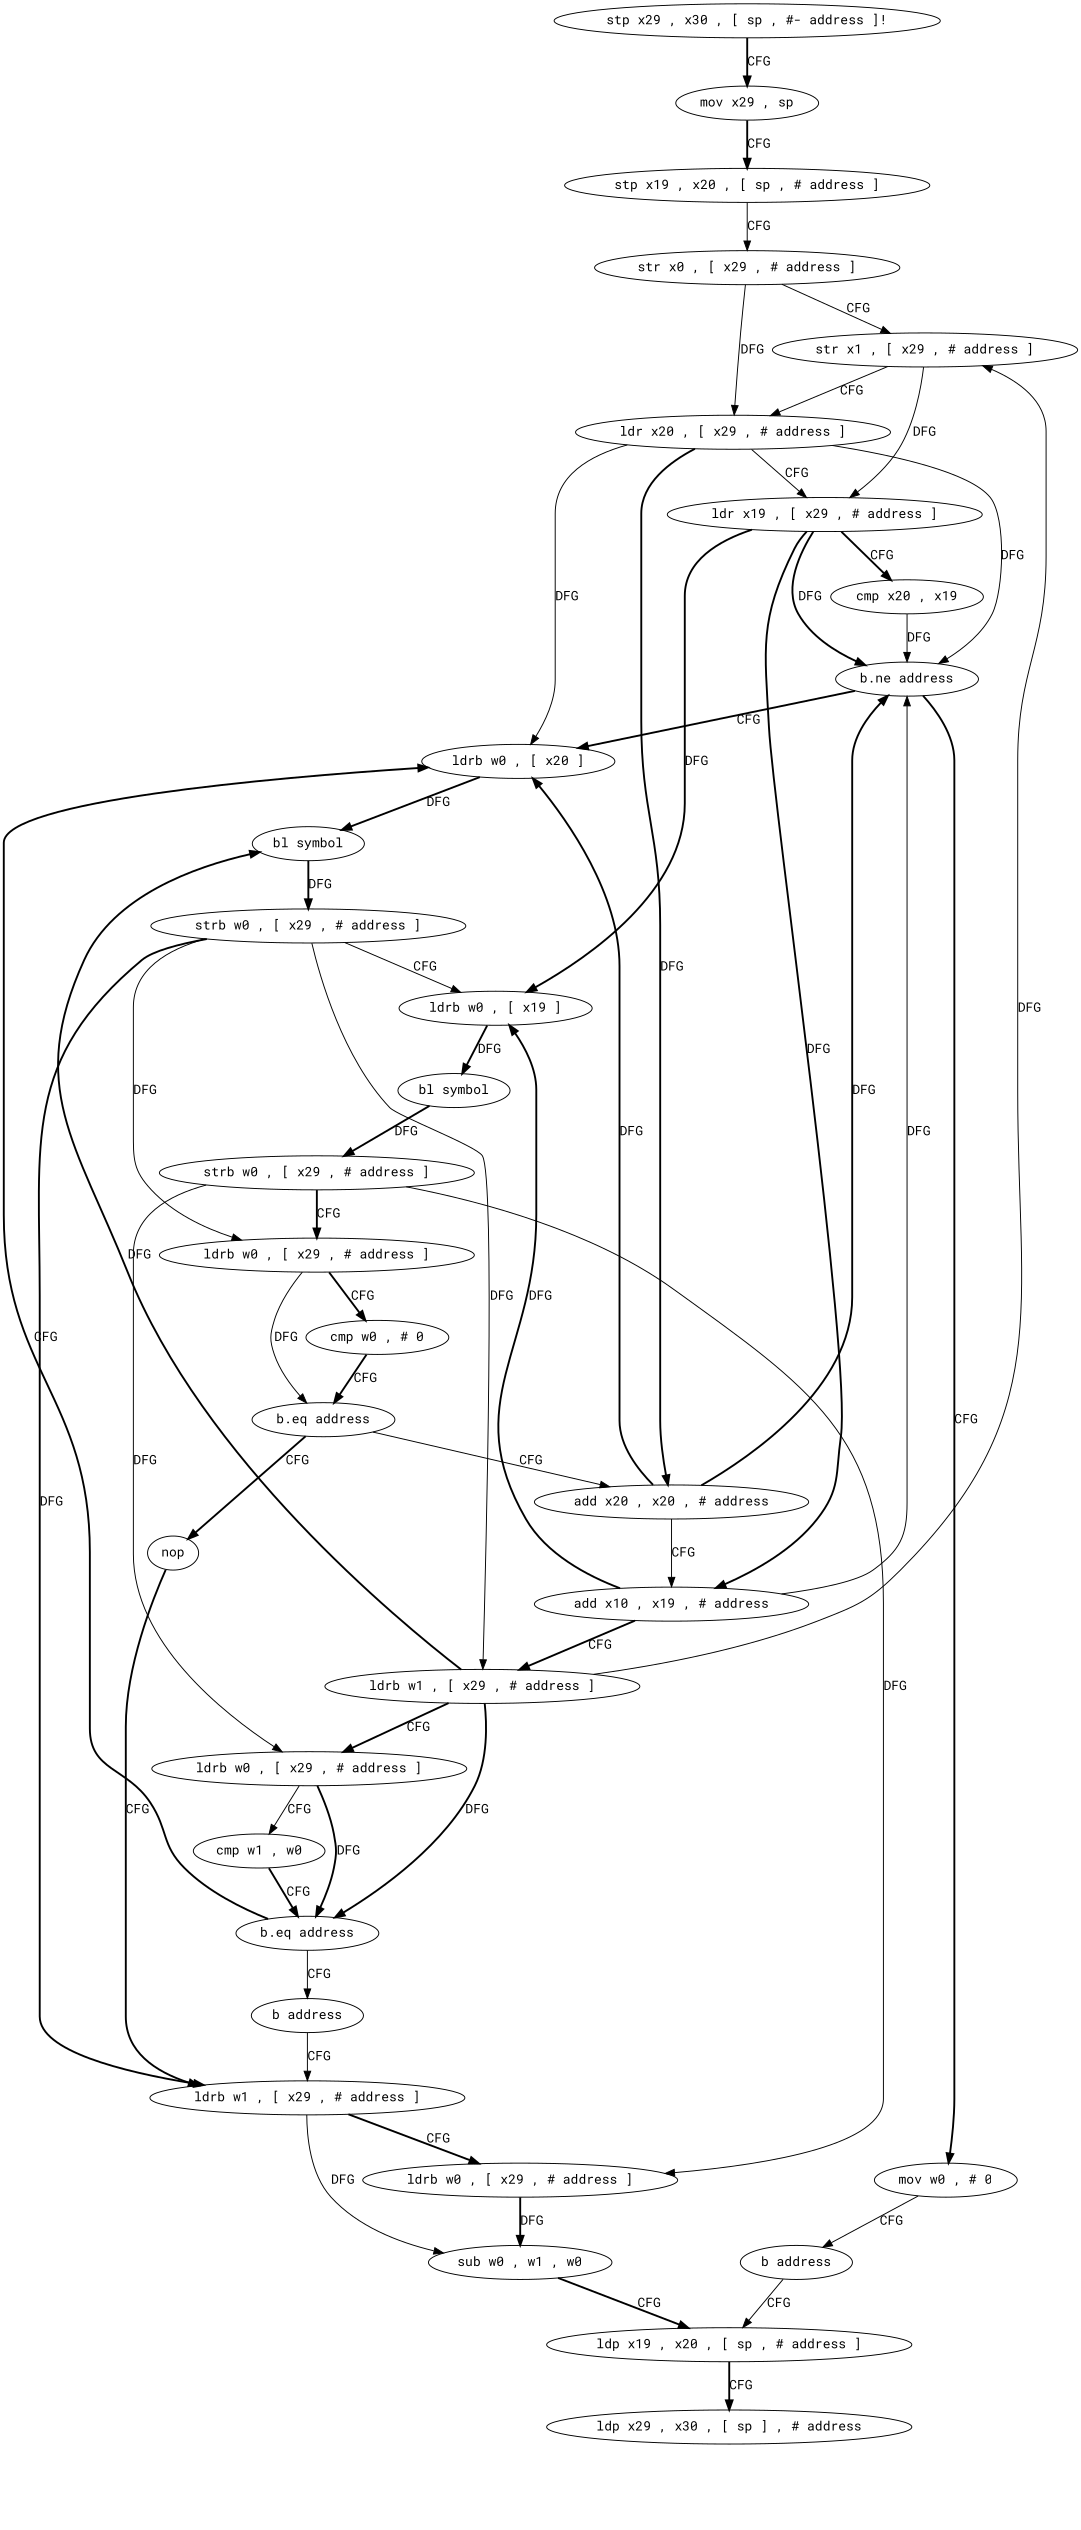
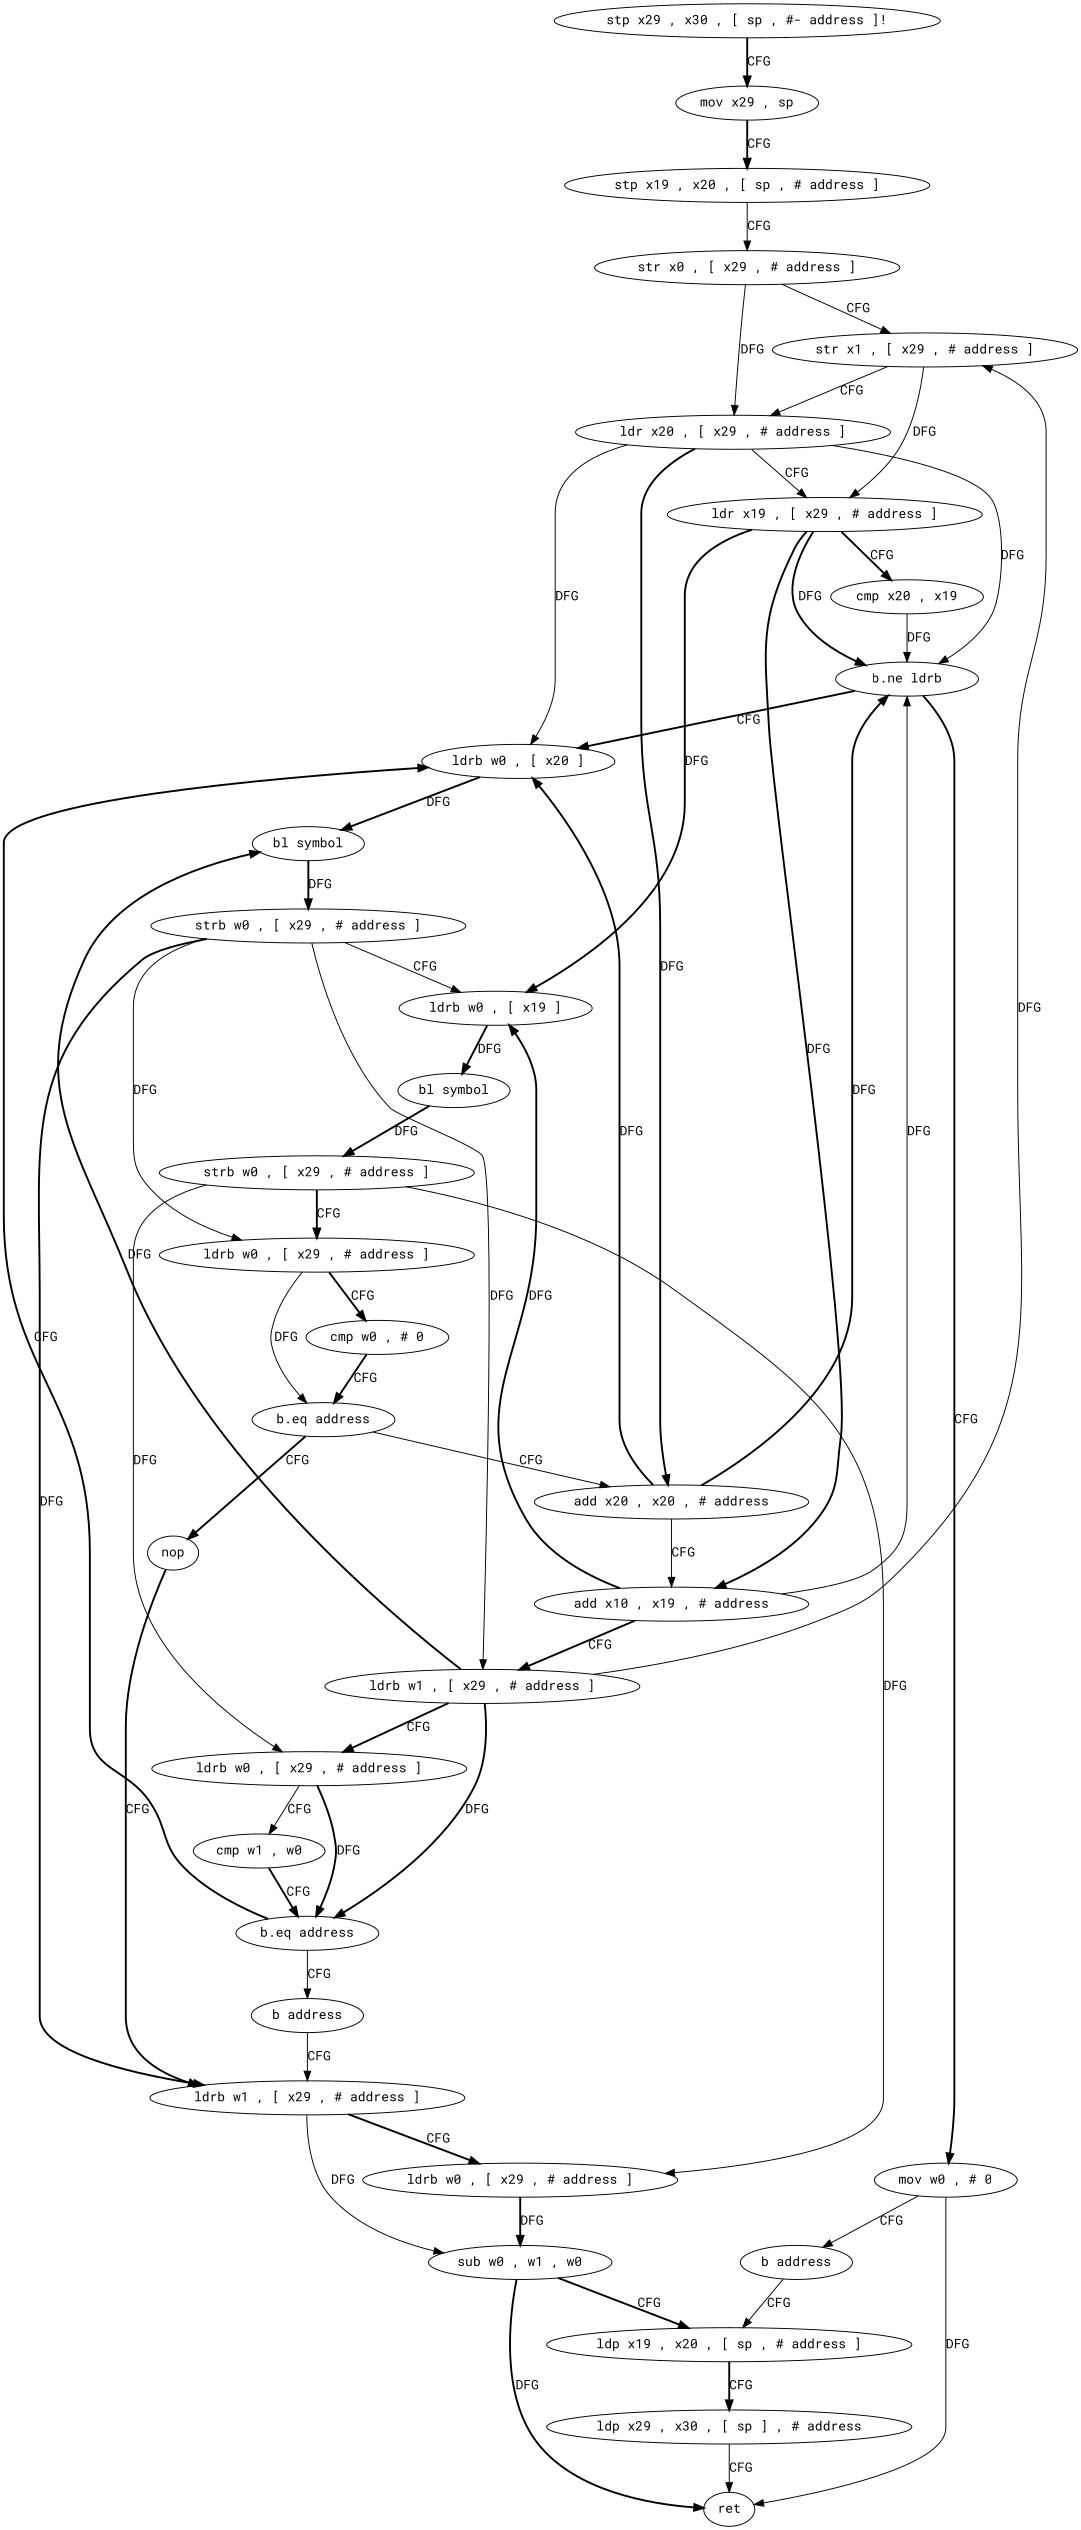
node "b.ne address": label "b.ne address" -> "b.ne ldrb"
node "ret": added
